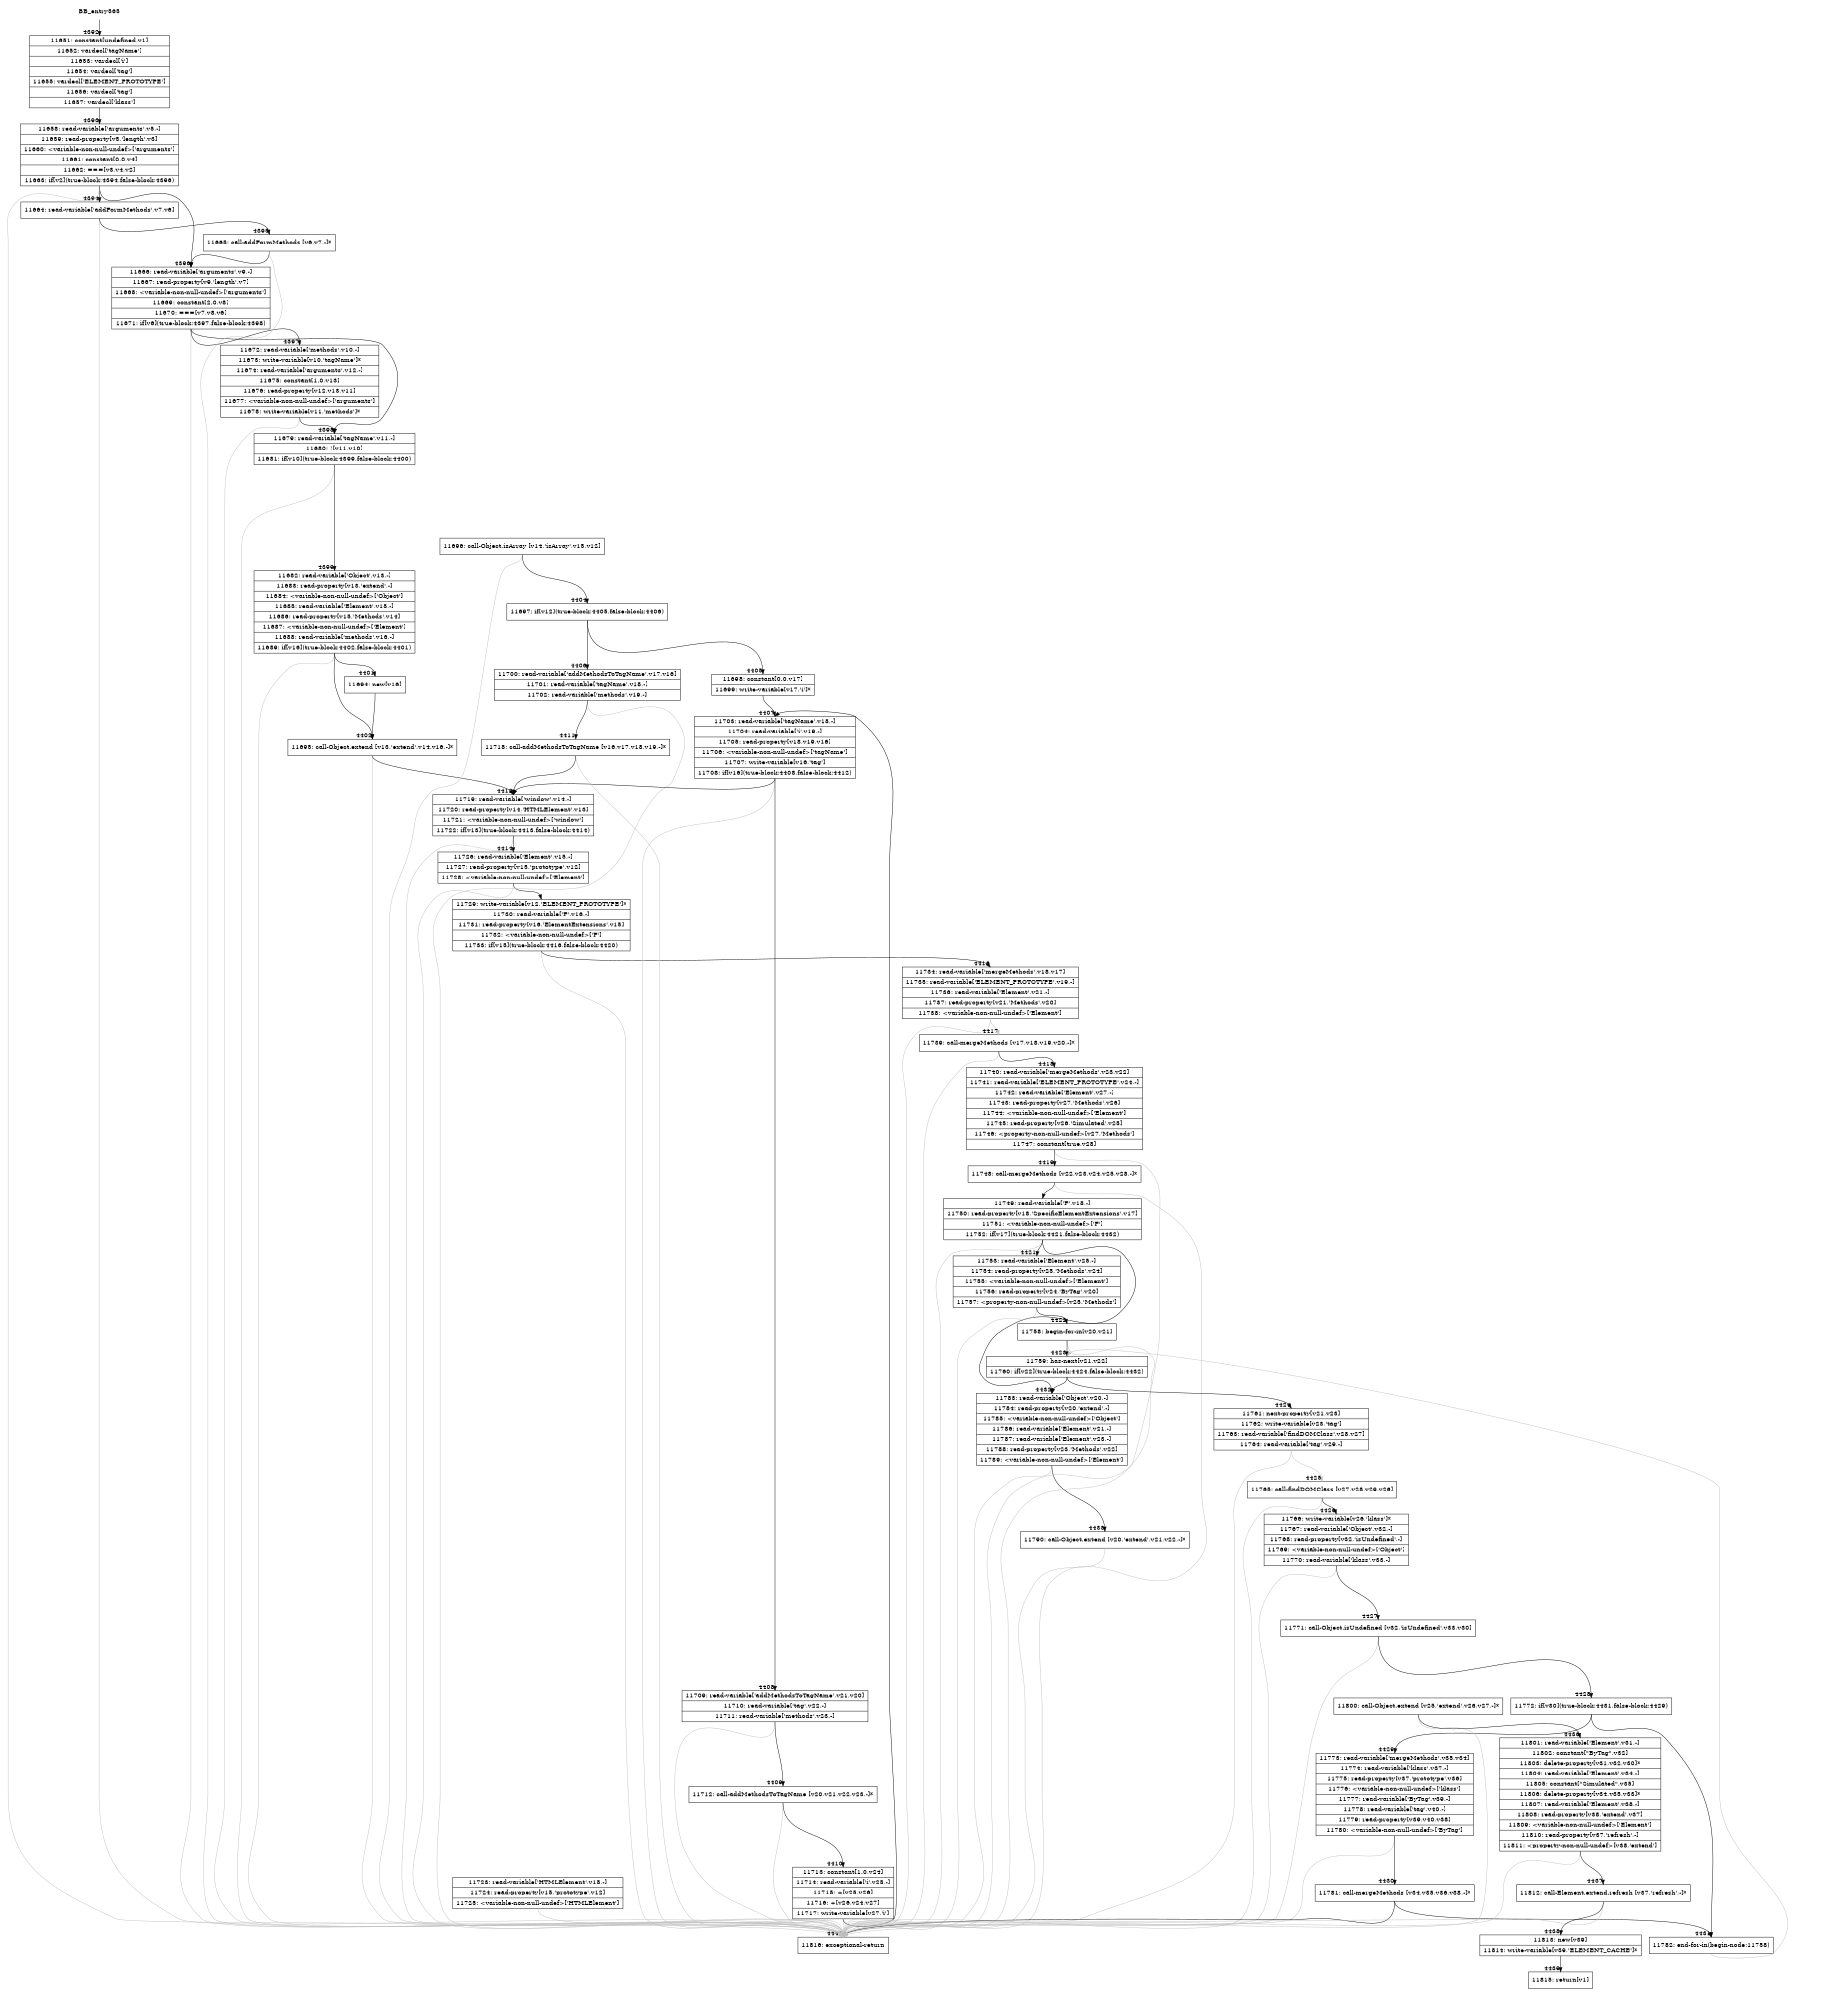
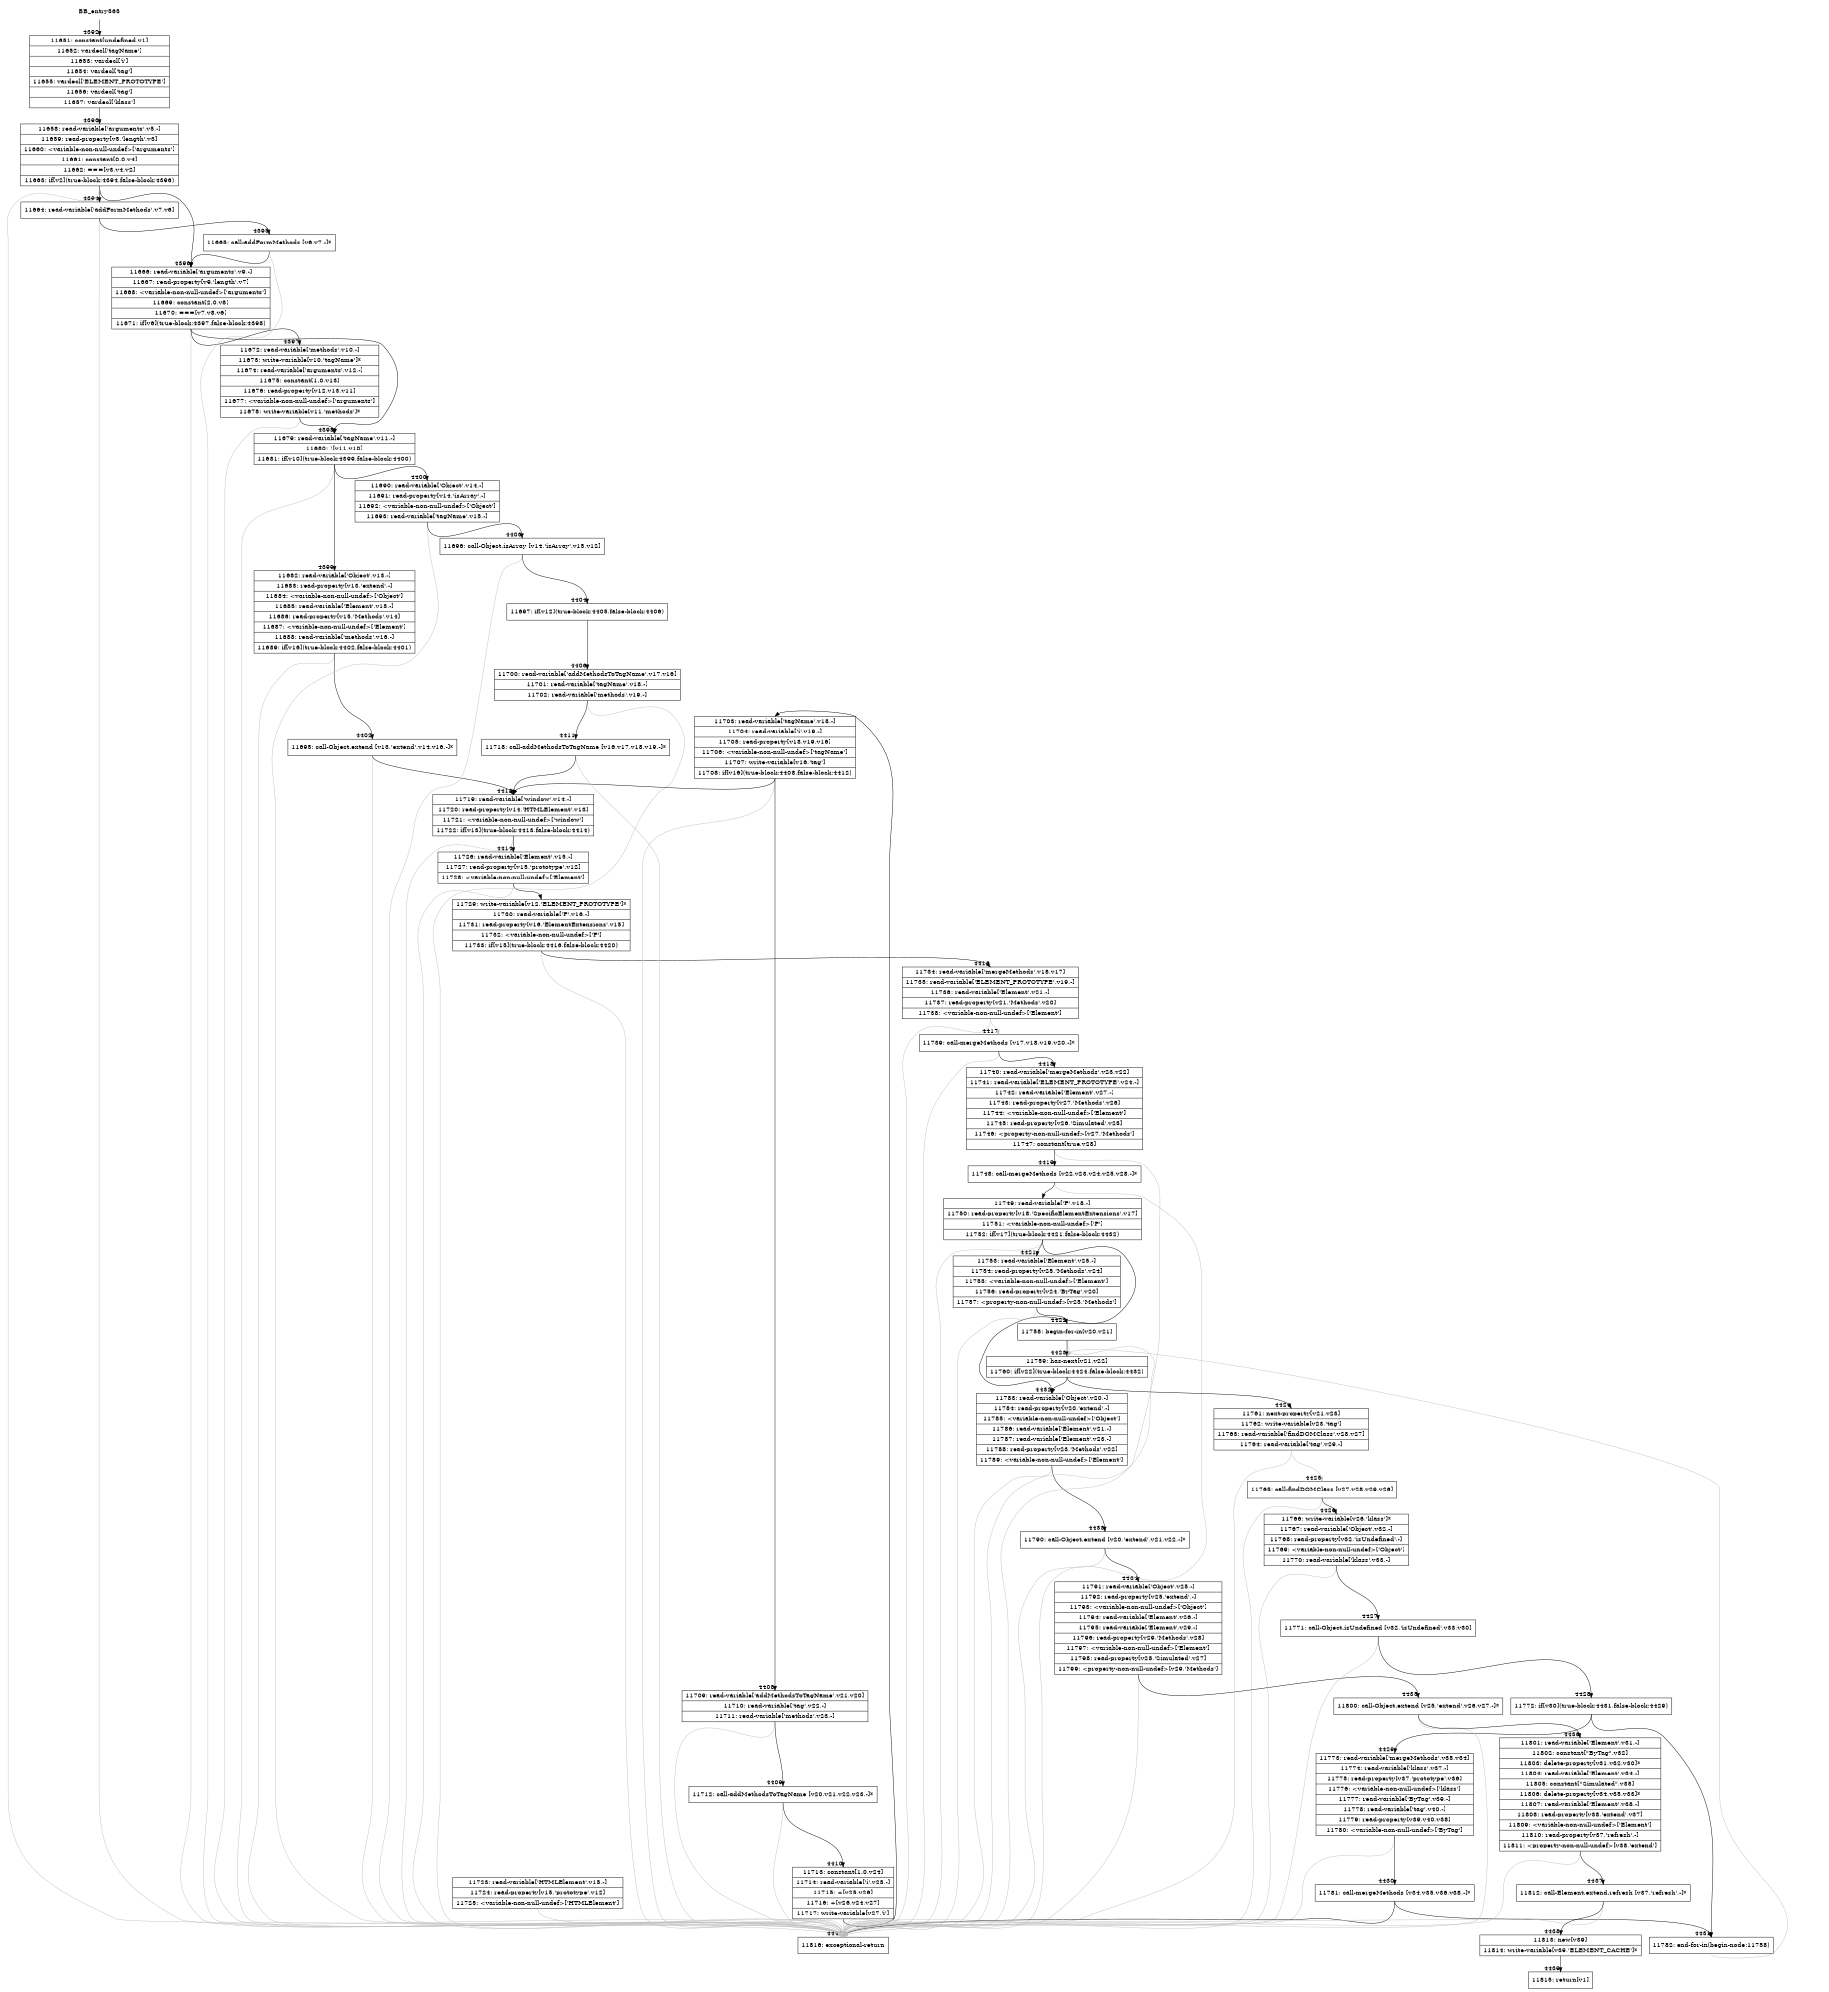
node "11690: read-variable['Object',v14,-]": added
node "11694: new[v16]": removed
node "11698: constant[0.0,v17]": removed
node "11791: read-variable['Object',v25,-]": added
